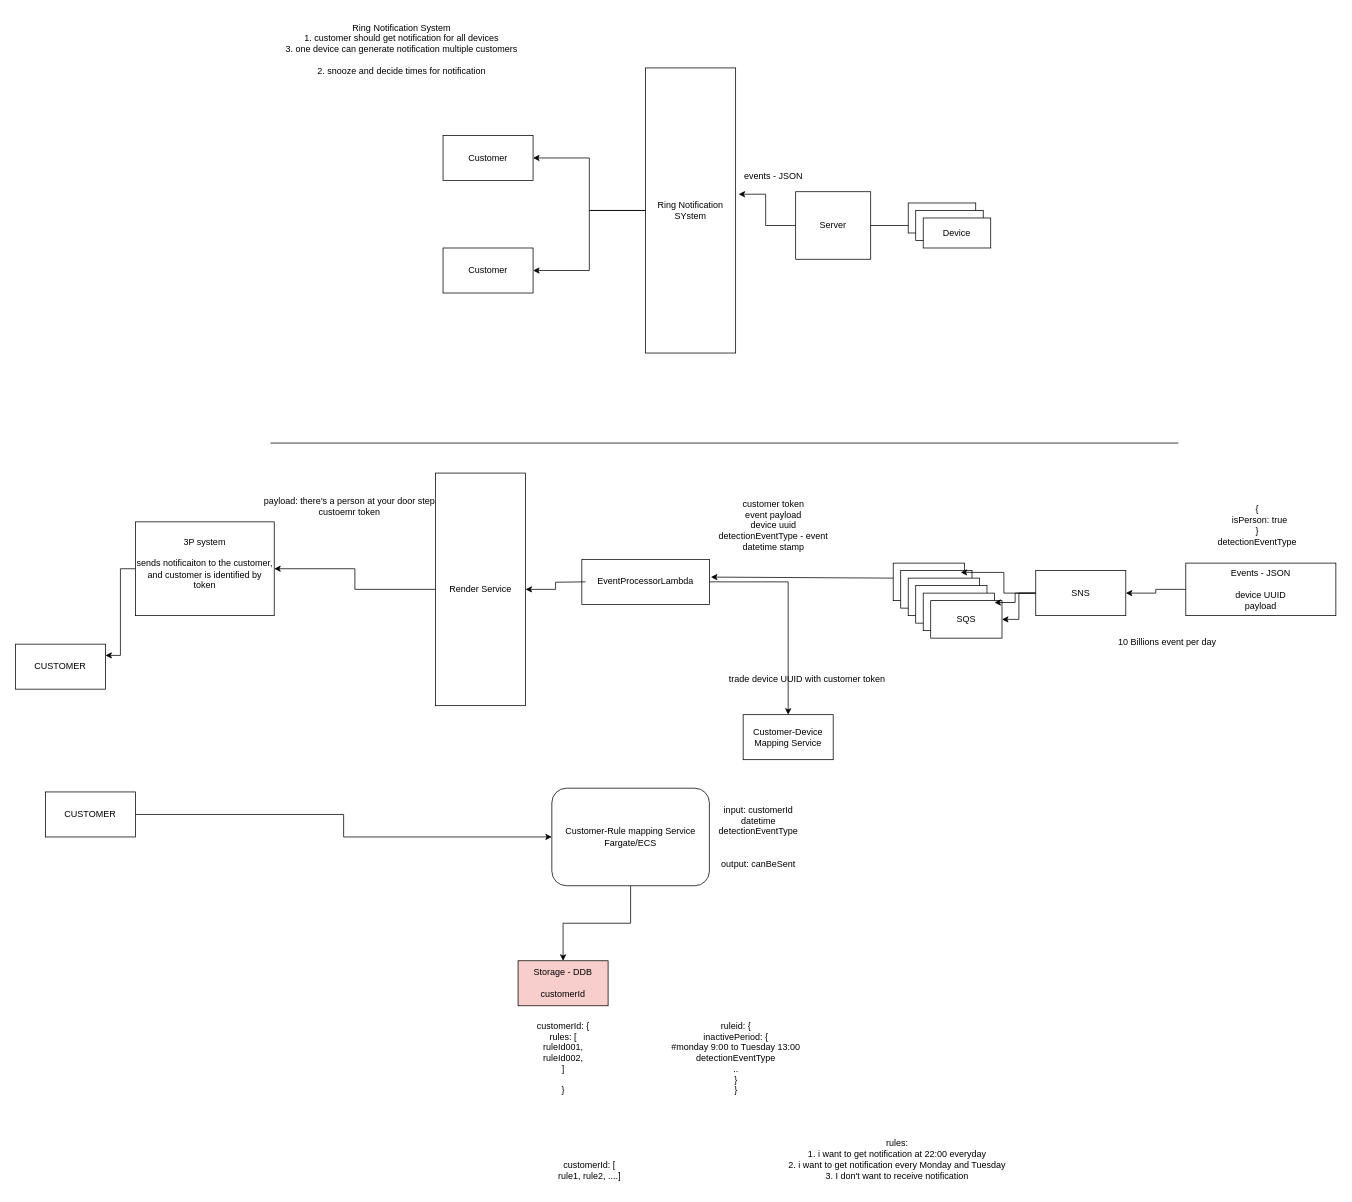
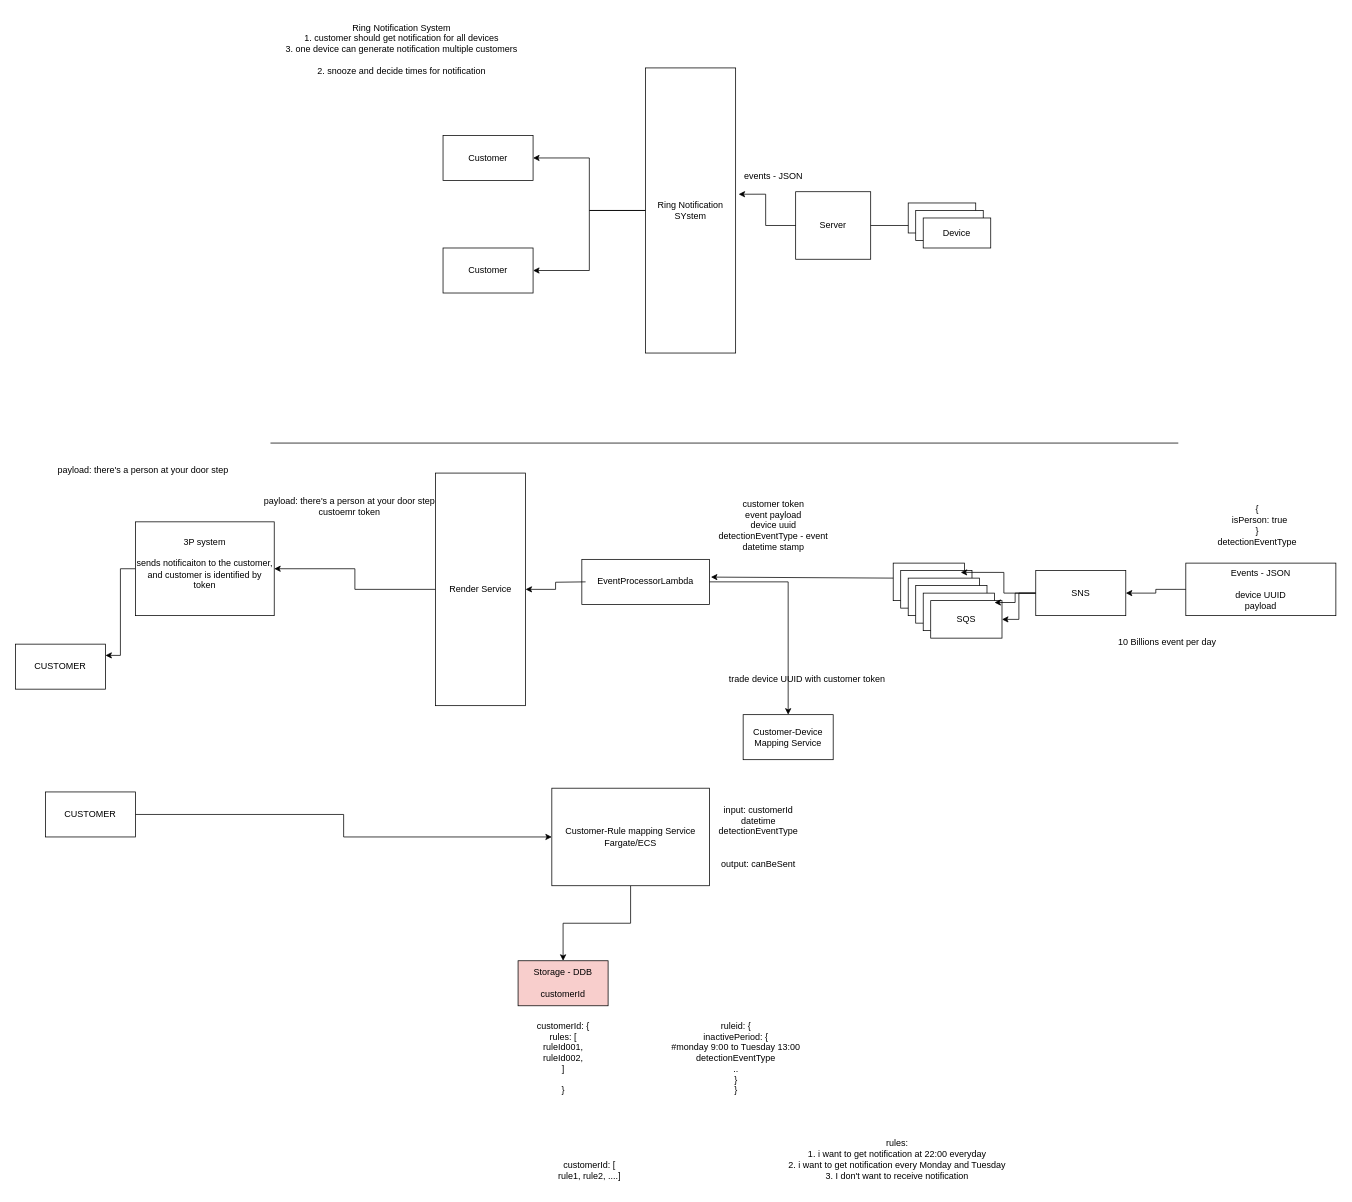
node "payload: there's a person at your door step": added
node "Customer-Rule mapping Service Fargate/ECS": shape rounded rectangle -> rectangle
